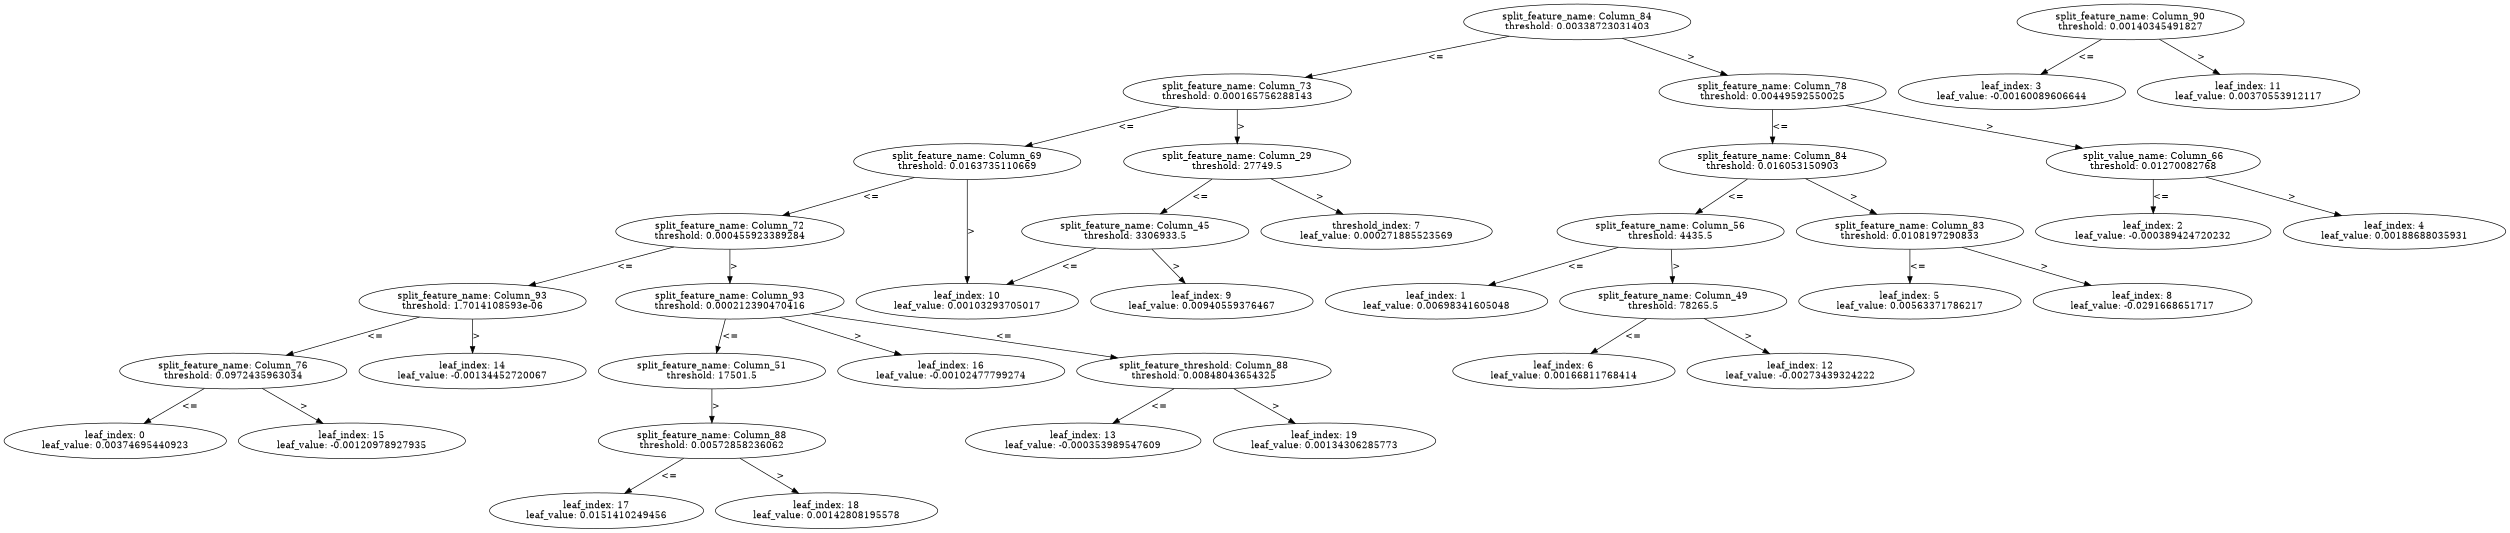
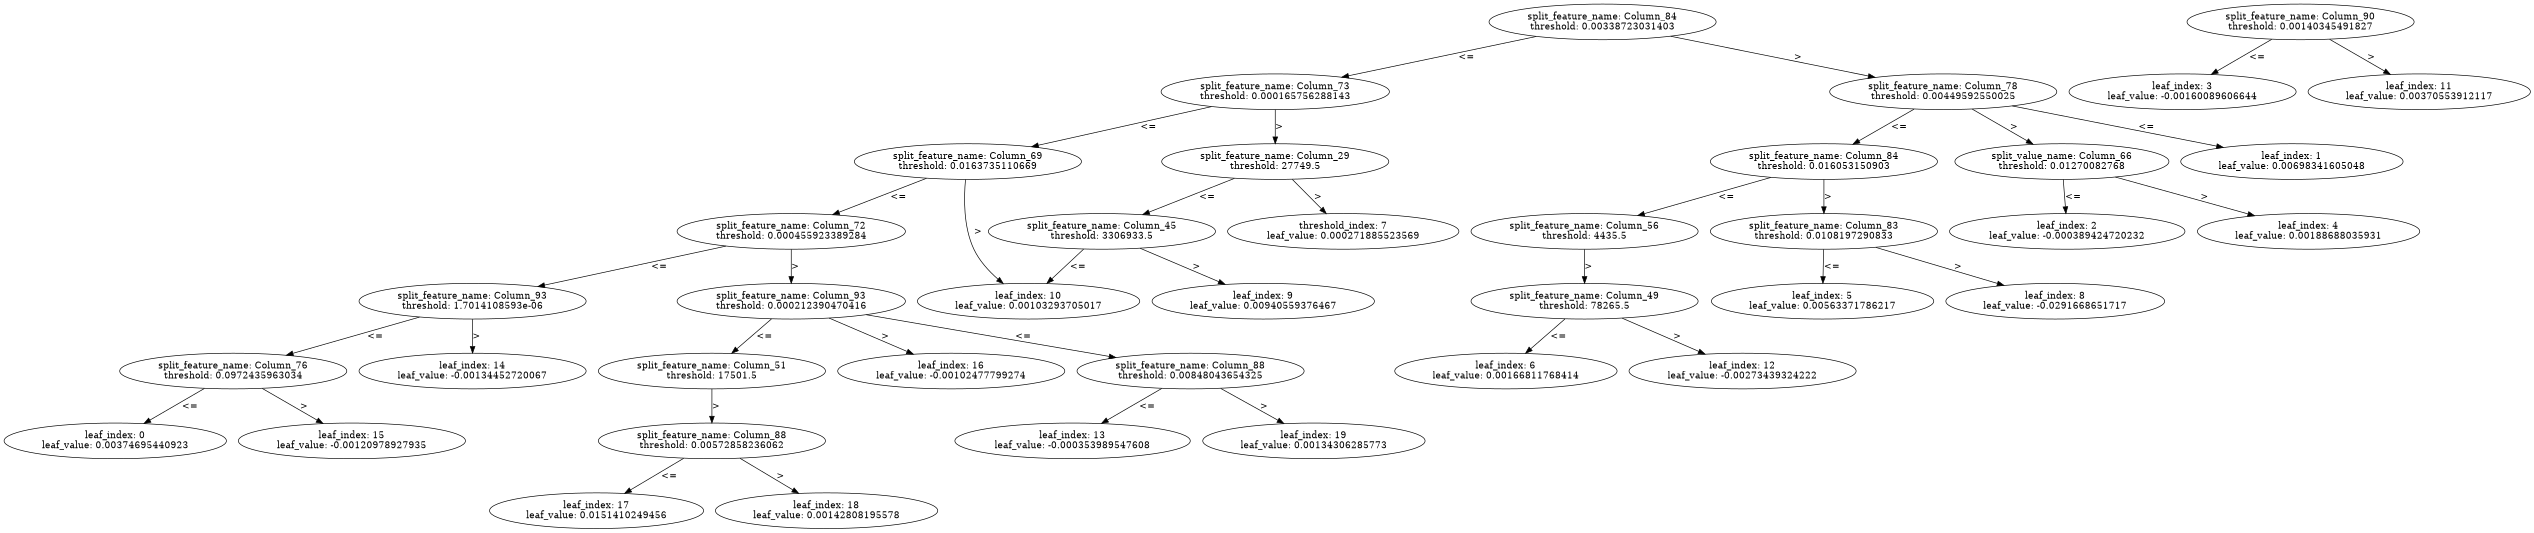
edge "split_feature_name: Column_56 threshold: 4435.5" -> "leaf_index: 1 leaf_value: 0.00698341605048": now "split_feature_name: Column_78 threshold: 0.00449592550025" -> "leaf_index: 1 leaf_value: 0.00698341605048"
node "split_feature_threshold: Column_88 threshold: 0.00848043654325": label "split_feature_threshold: Column_88 threshold: 0.00848043654325" -> "split_feature_name: Column_88 threshold: 0.00848043654325"
node "leaf_index: 13 leaf_value: -0.000353989547609": label "leaf_index: 13 leaf_value: -0.000353989547609" -> "leaf_index: 13 leaf_value: -0.000353989547608"
